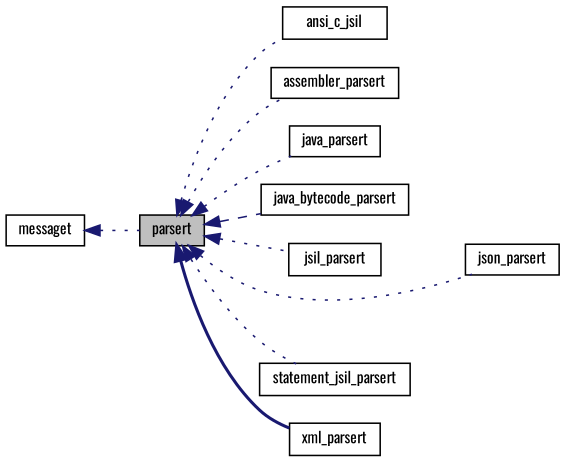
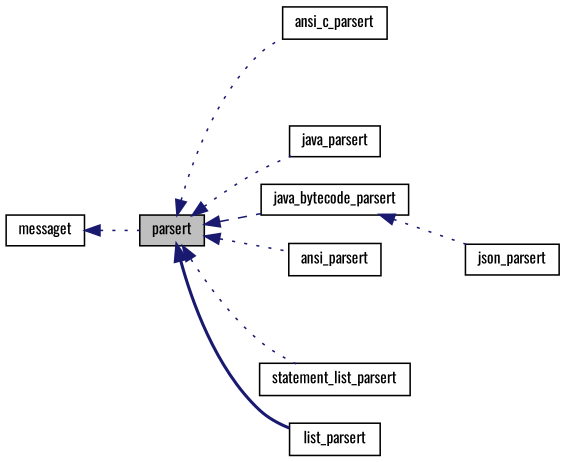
node "ansi_c_jsil": label "ansi_c_jsil" -> "ansi_c_parsert"
node "assembler_parsert": removed
node "jsil_parsert": label "jsil_parsert" -> "ansi_parsert"
edge "json_parsert" -> "parsert": now "json_parsert" -> "java_bytecode_parsert"
node "statement_jsil_parsert": label "statement_jsil_parsert" -> "statement_list_parsert"
node "xml_parsert": label "xml_parsert" -> "list_parsert"
